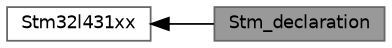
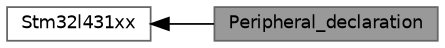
node "Stm_declaration": label "Stm_declaration" -> "Peripheral_declaration"
